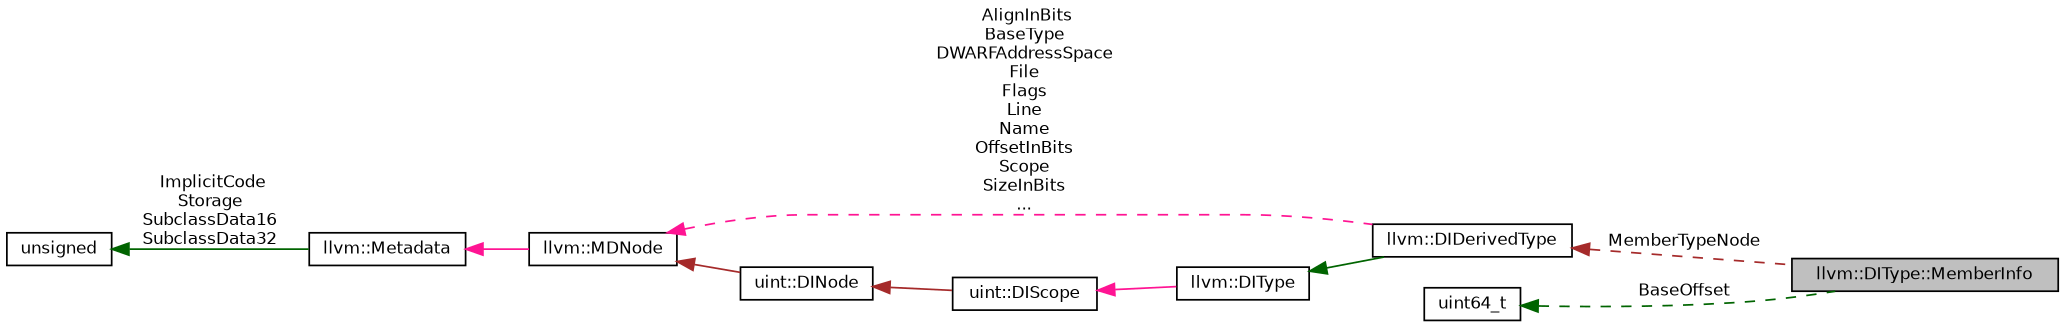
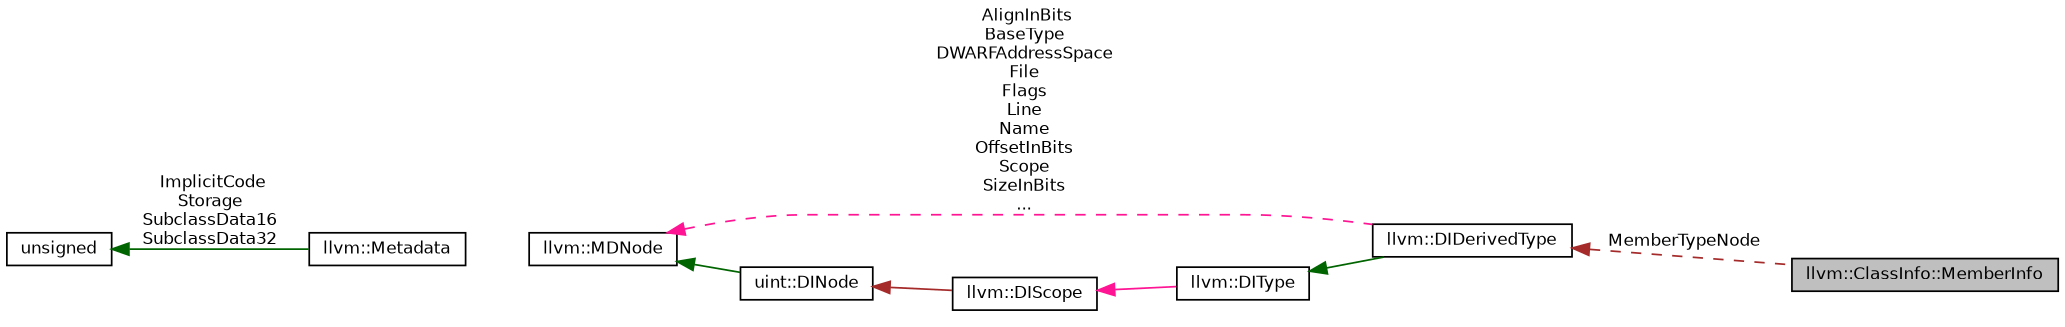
edge "llvm::MDNode" -> "llvm::Metadata": removed
edge "uint::DINode" -> "llvm::MDNode": color brown -> darkgreen
node "llvm::DIType::MemberInfo": label "llvm::DIType::MemberInfo" -> "llvm::ClassInfo::MemberInfo"
node "uint::DIScope": label "uint::DIScope" -> "llvm::DIScope"
node "uint64_t": removed
